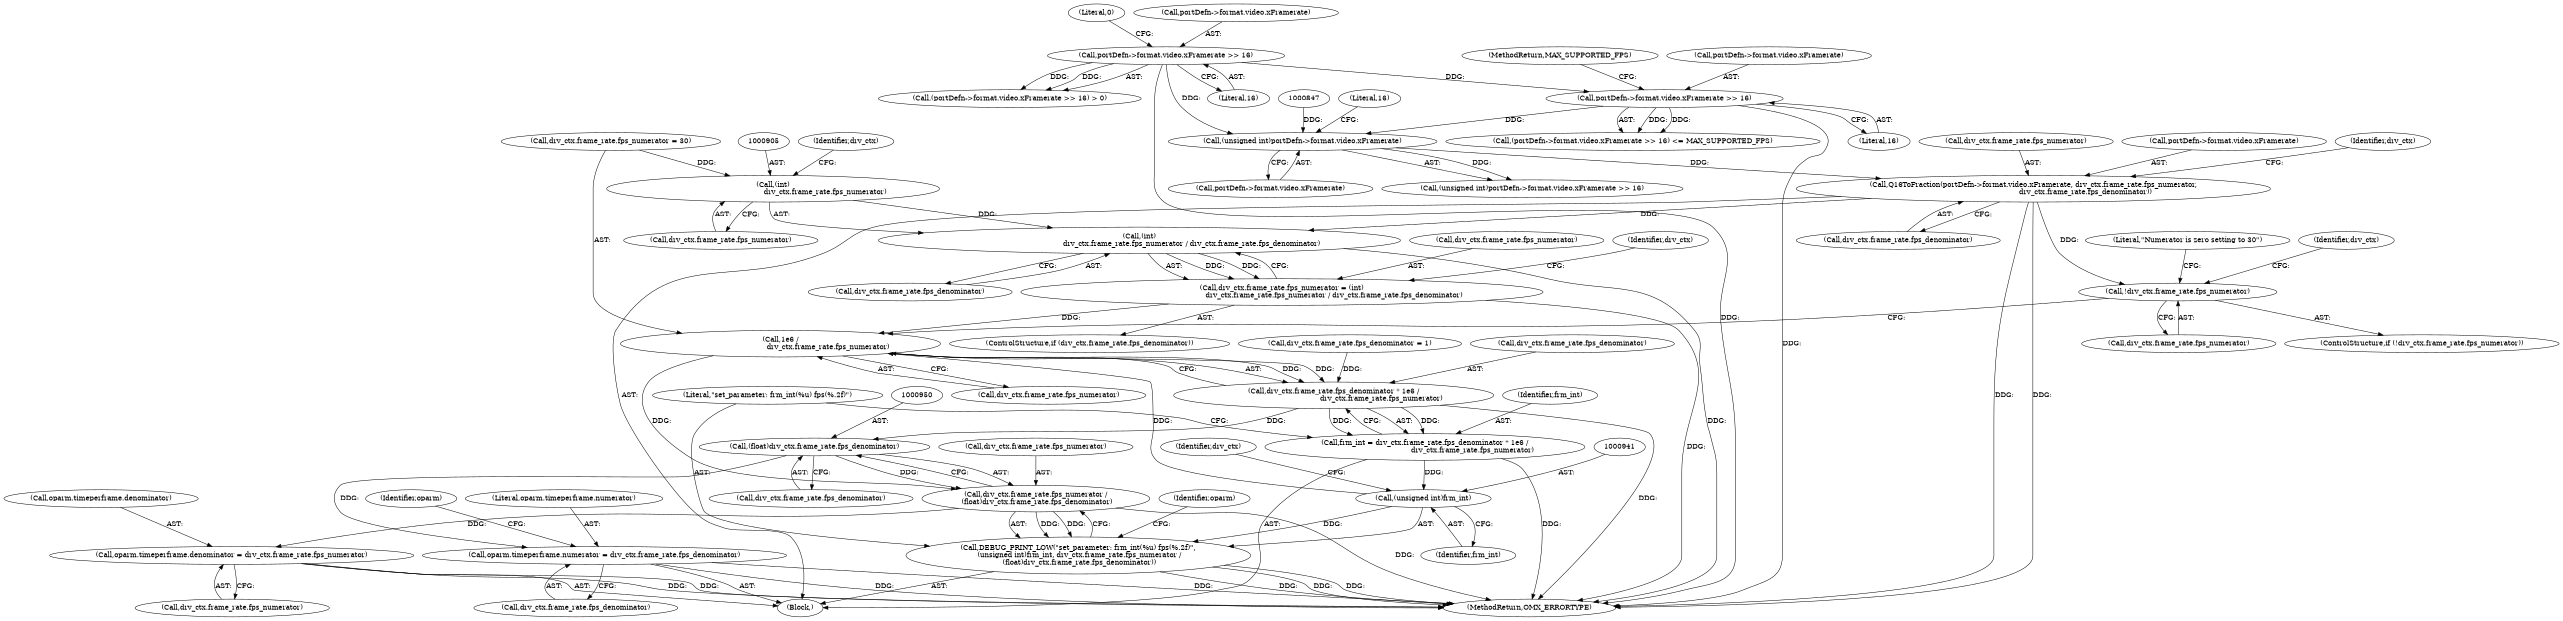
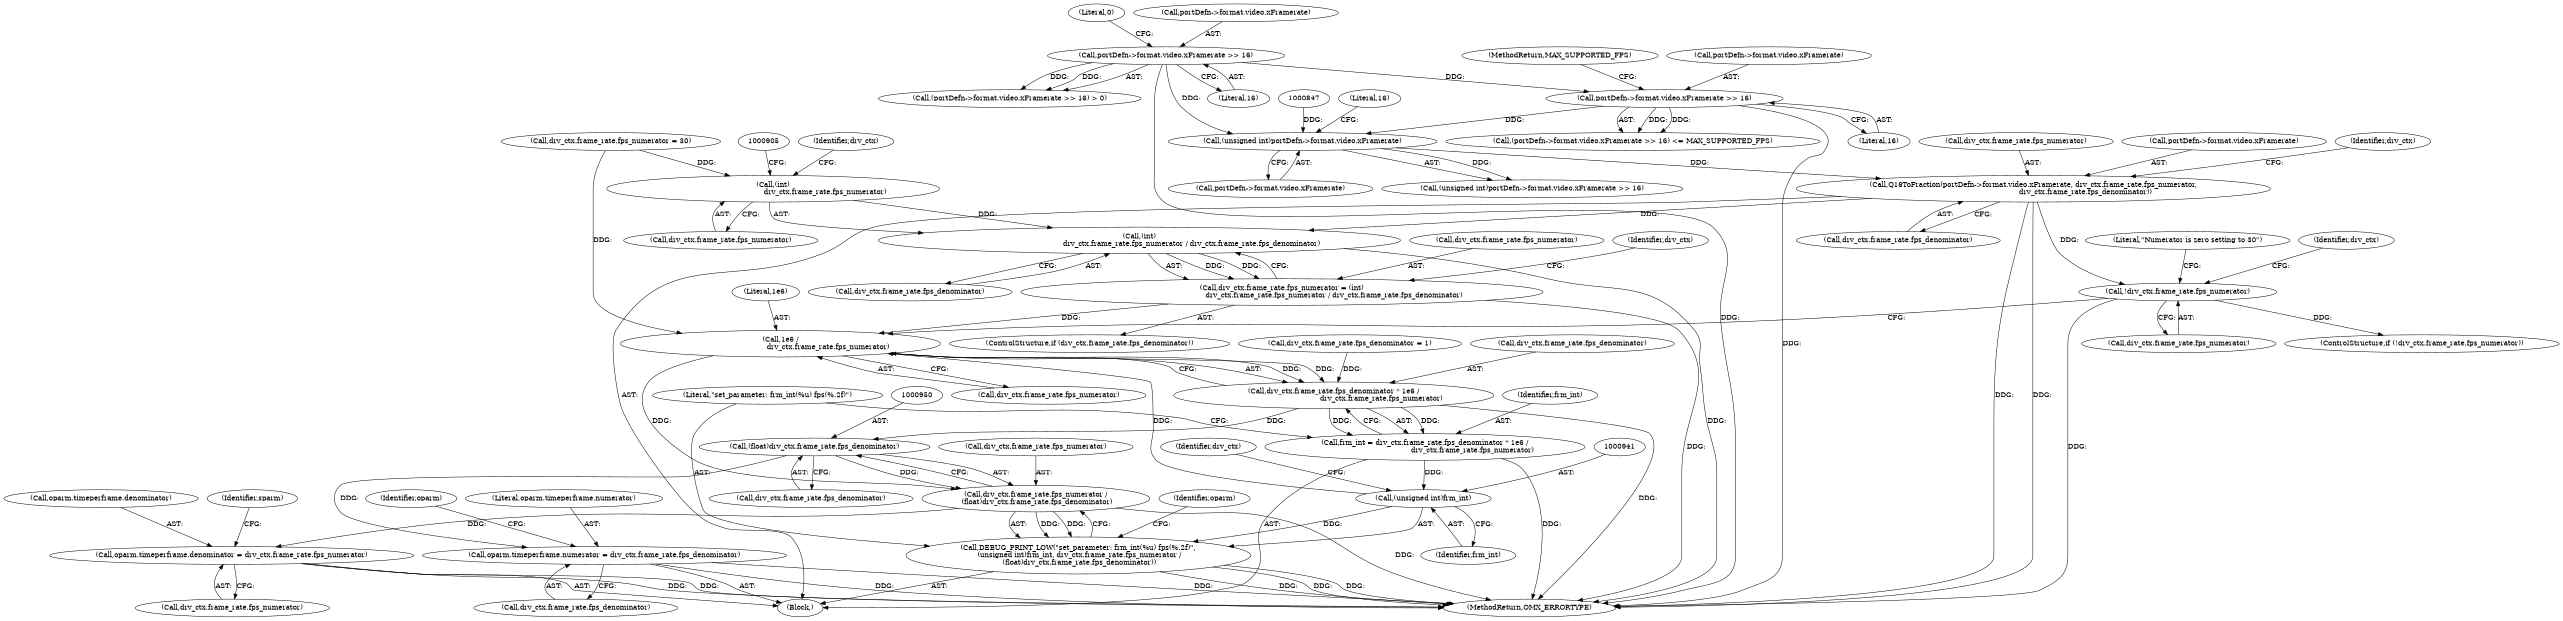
edge "1000905" -> "(Call,(int) drv_ctx.frame_rate.fps_numerator)": label "AST: " -> "CFG: "
edge "(Call,drv_ctx.frame_rate.fps_numerator = 30)" -> "(Call,1e6 / drv_ctx.frame_rate.fps_numerator)": label "AST: " -> "DDG: "
node "(Literal,1e6)": added
edge "(Call,!drv_ctx.frame_rate.fps_numerator)" -> "(ControlStructure,if (!drv_ctx.frame_rate.fps_numerator))": label "AST: " -> "DDG: "
node "(Identifier,sparm)": added
edge "(Call,!drv_ctx.frame_rate.fps_numerator)" -> "(MethodReturn,OMX_ERRORTYPE)": added, label "DDG:"
